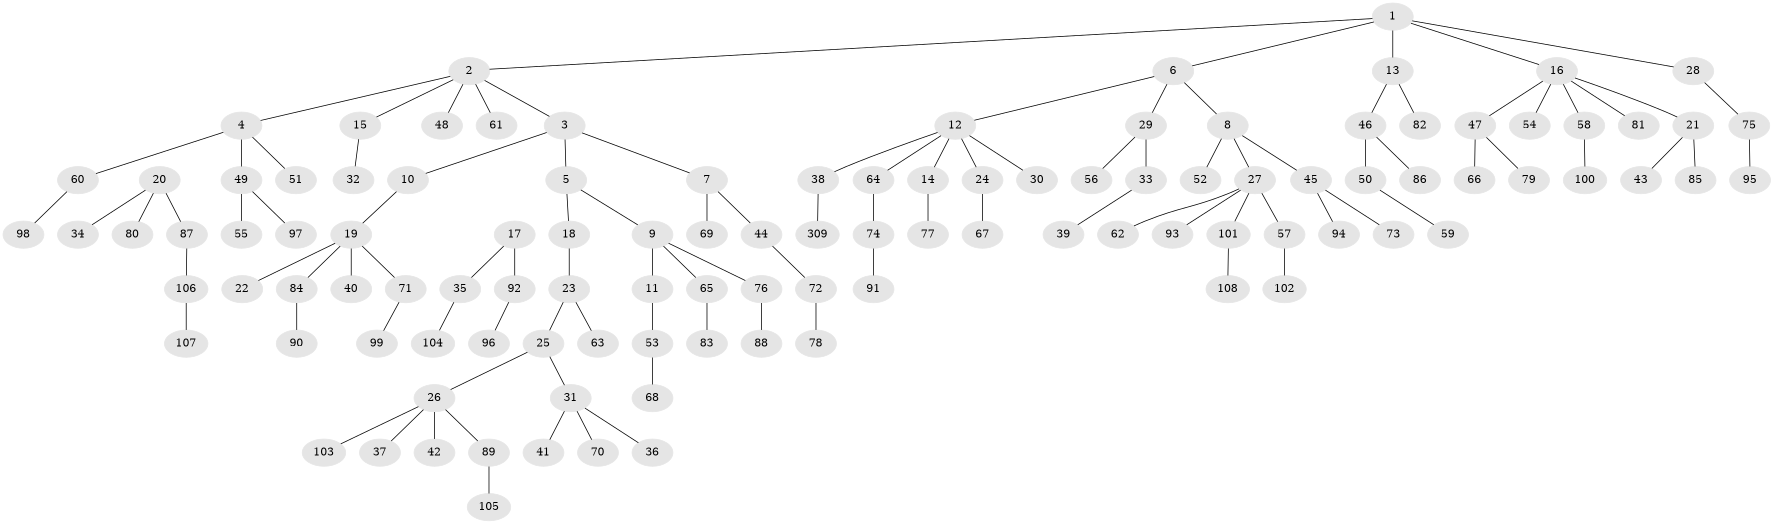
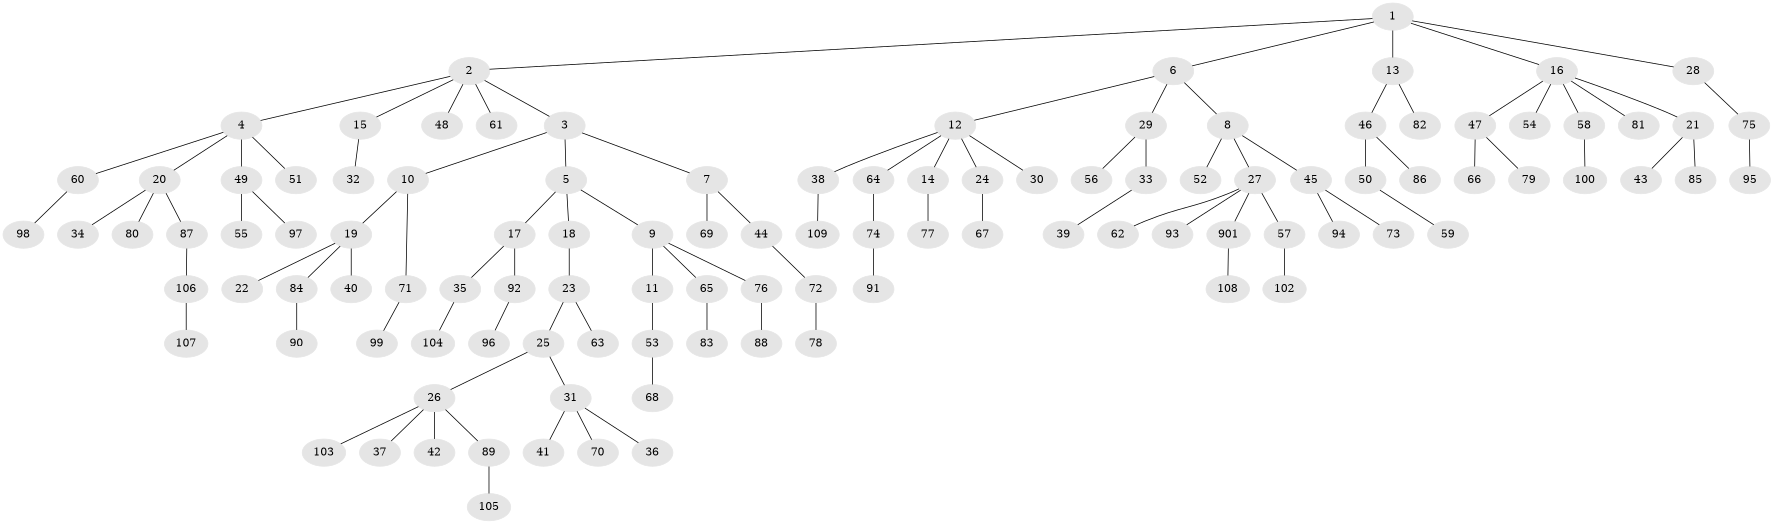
edge "4" -- "20": added
edge "5" -- "17": added
node "309": label "309" -> "109"
node "101": label "101" -> "901"
edge "19" -- "71": now "10" -- "71"
